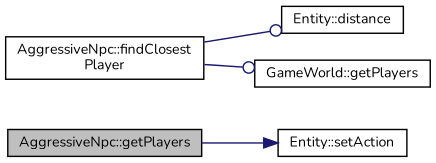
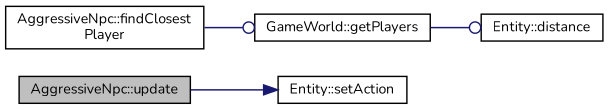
edge "AggressiveNpc::findClosest Player" -> "Entity::distance": now "GameWorld::getPlayers" -> "Entity::distance"
node "AggressiveNpc::getPlayers": label "AggressiveNpc::getPlayers" -> "AggressiveNpc::update"
